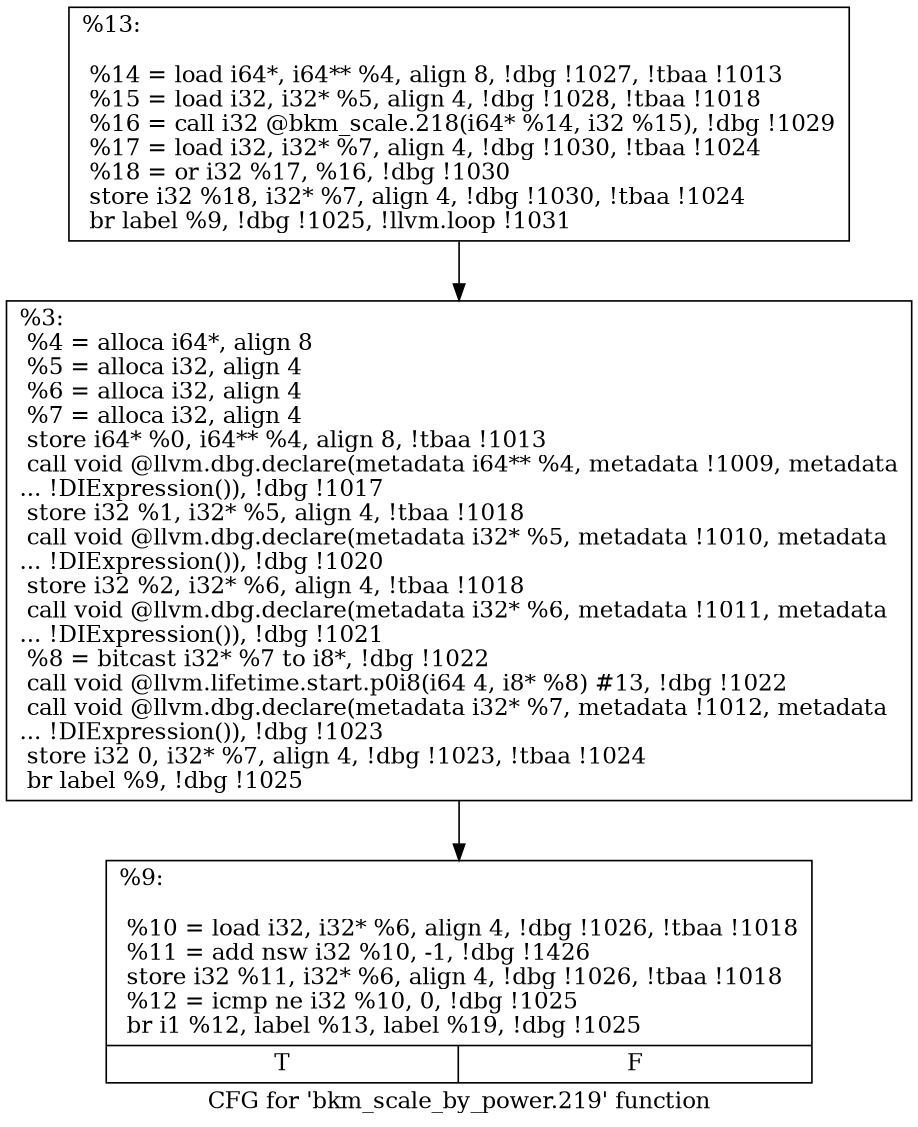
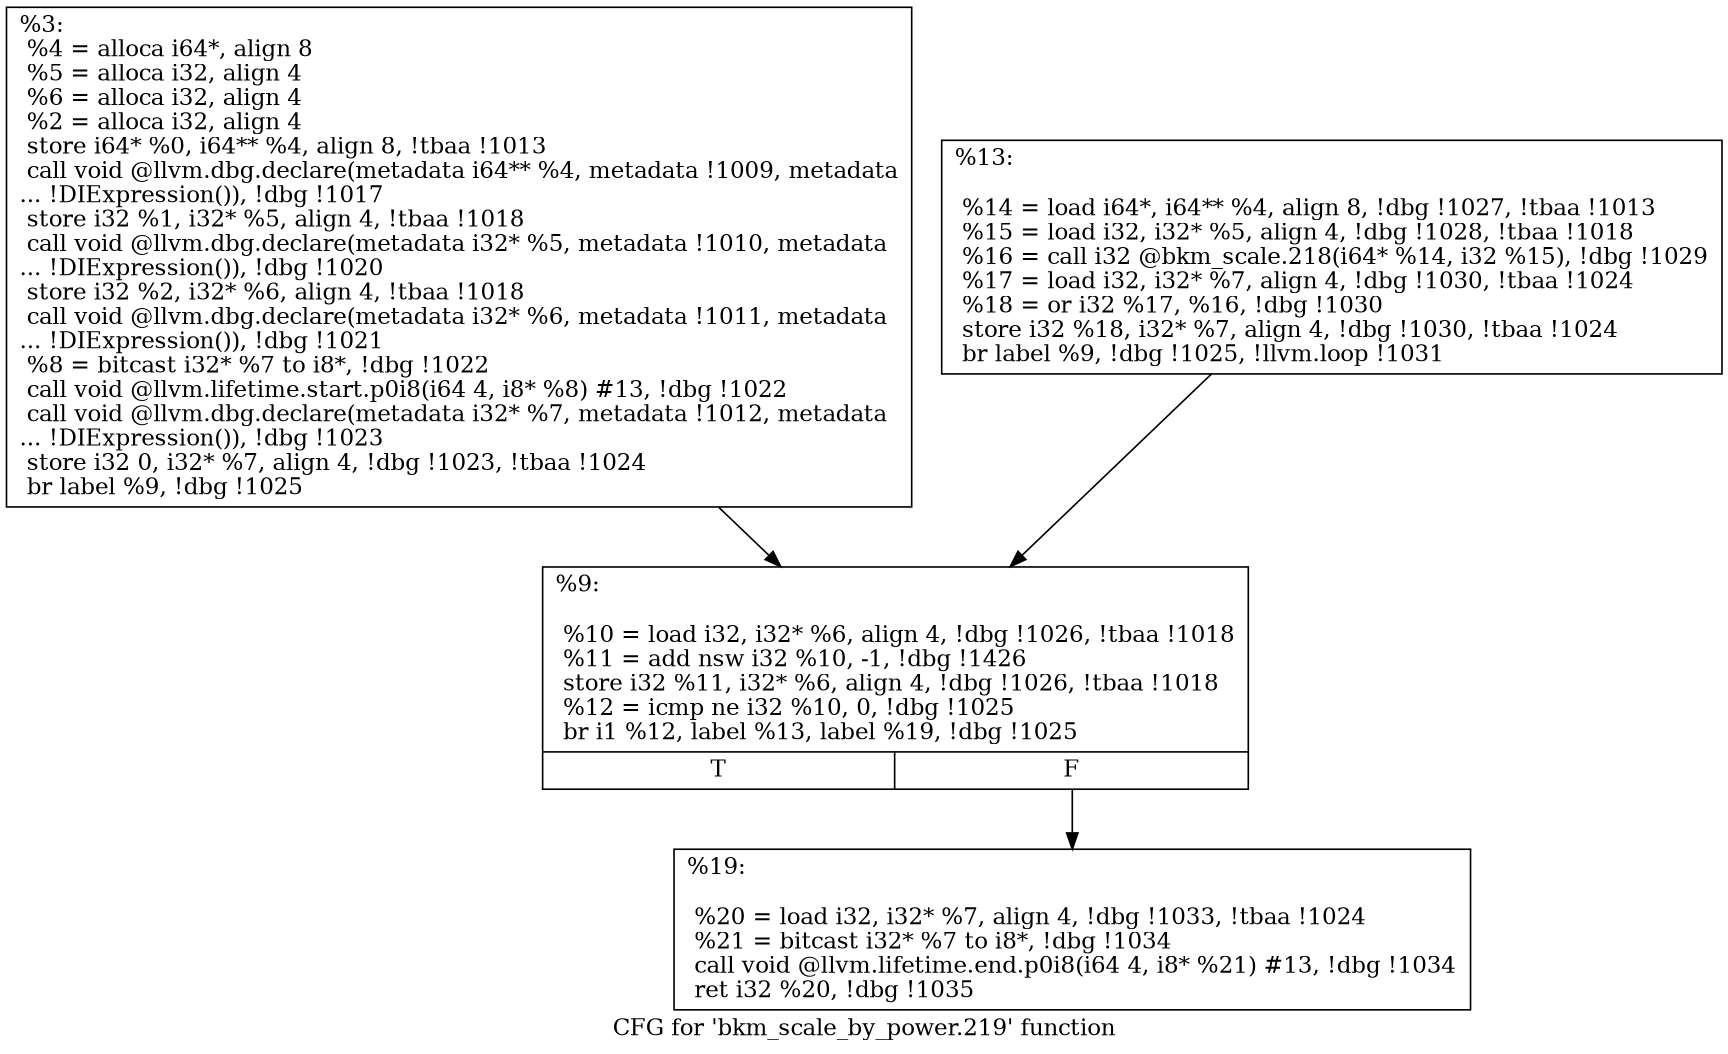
edge "%13:" -> "%3:": now "%13:" -> "%9:"
node "%3:": text "%7 = alloca i32, align 4" -> "%2 = alloca i32, align 4"
node "%19:": added
